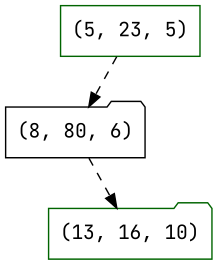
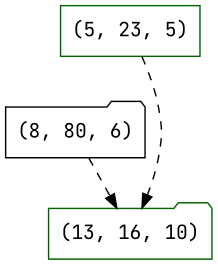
edge "(5, 23, 5)" -> "(8, 80, 6)": now "(5, 23, 5)" -> "(13, 16, 10)"
